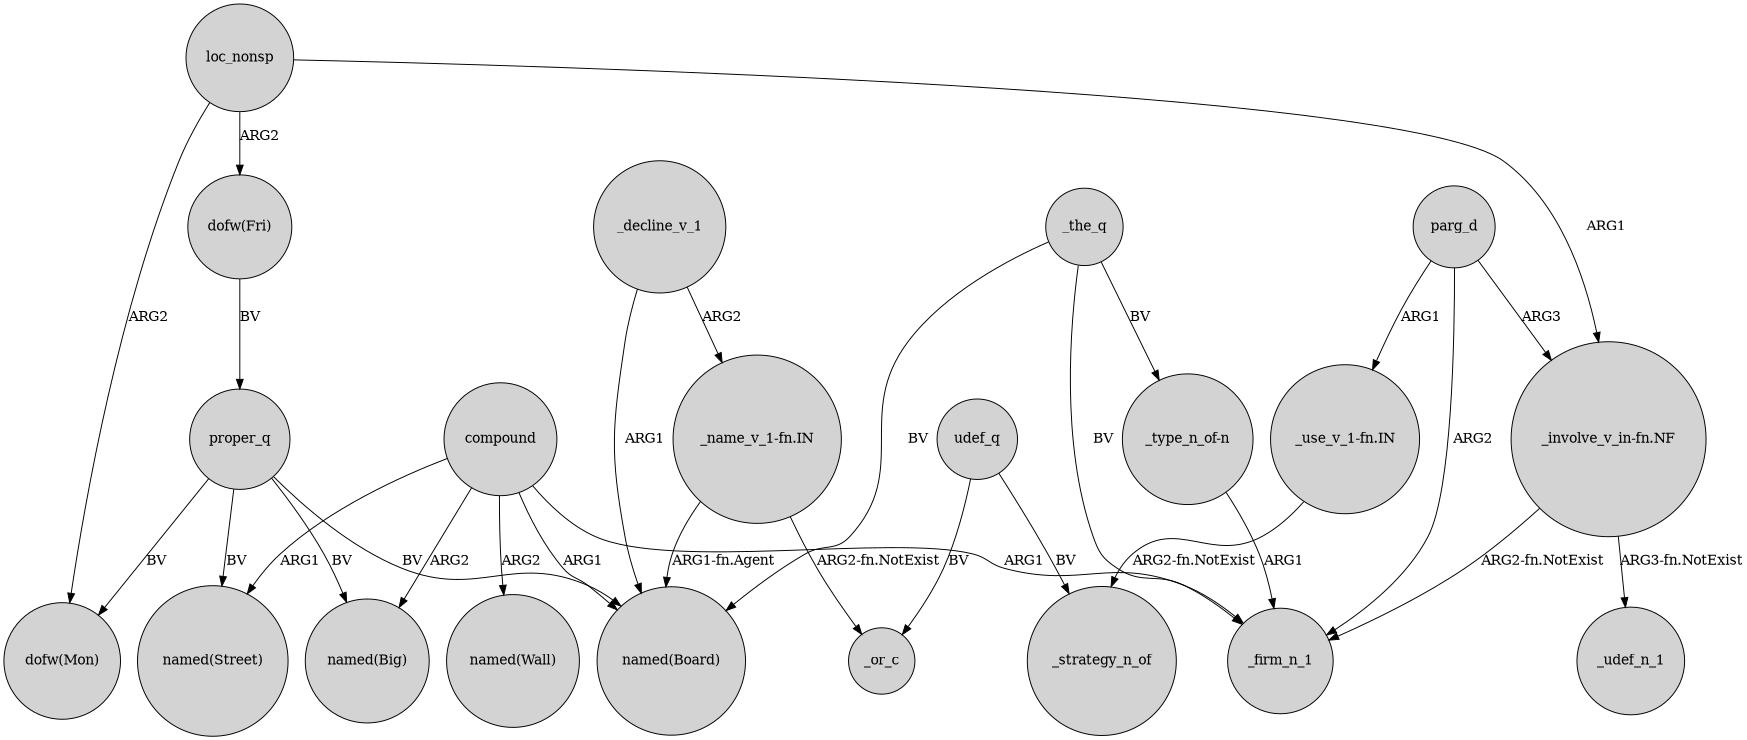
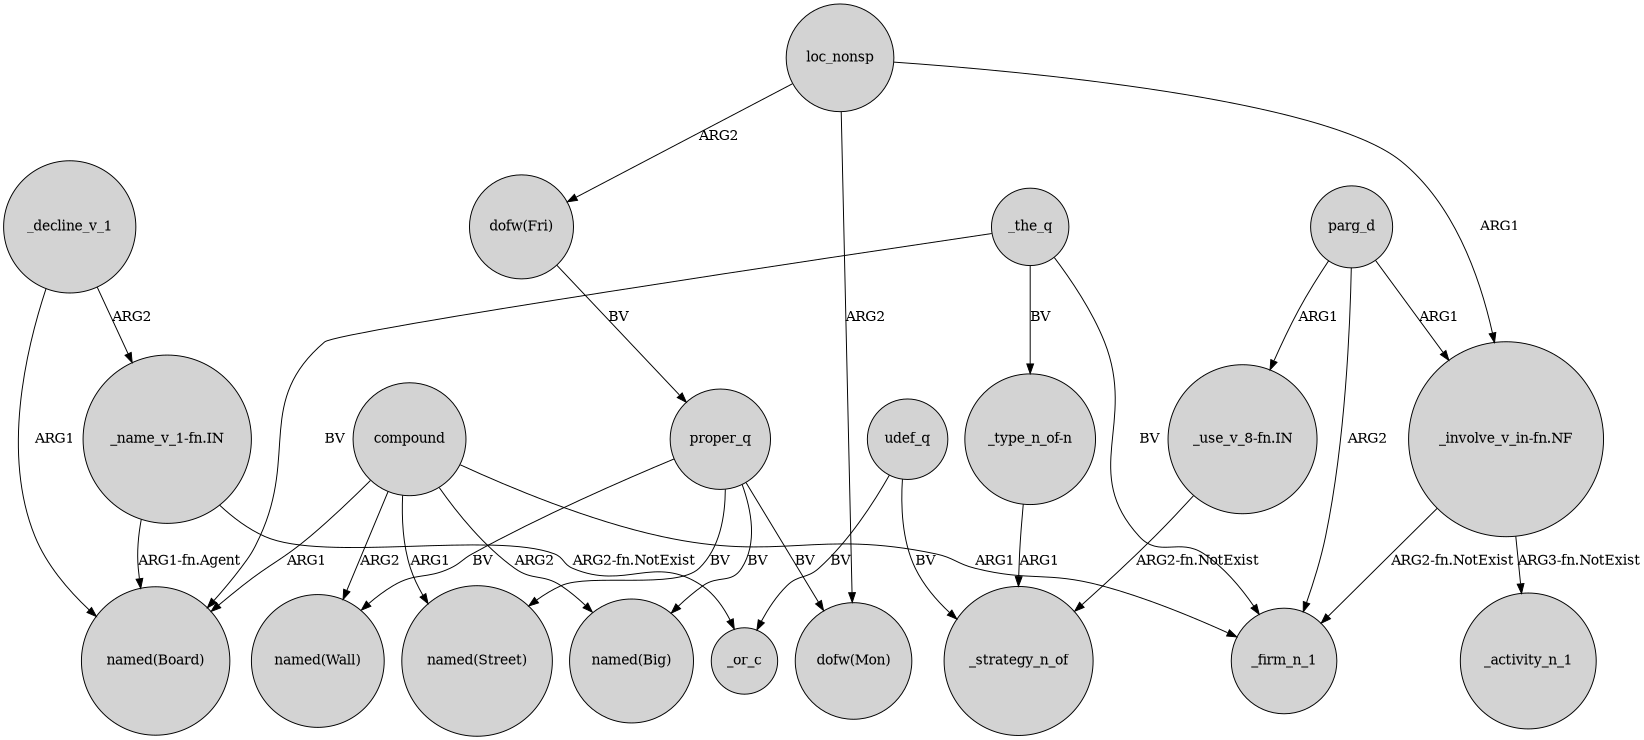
edge "parg_d" -> "_involve_v_in-fn.NF": label "ARG3" -> "ARG1"
node "_use_v_1-fn.IN": label "_use_v_1-fn.IN" -> "_use_v_8-fn.IN"
edge "_type_n_of-n" -> "_firm_n_1": now "_type_n_of-n" -> "_strategy_n_of"
edge "proper_q" -> "named(Board)": now "proper_q" -> "named(Wall)"
node "_udef_n_1": label "_udef_n_1" -> "_activity_n_1"
